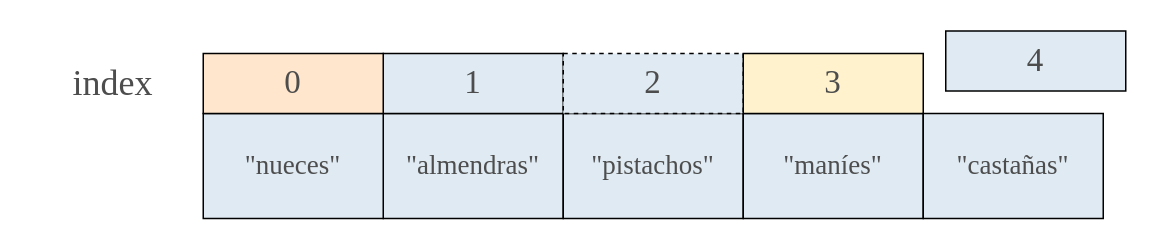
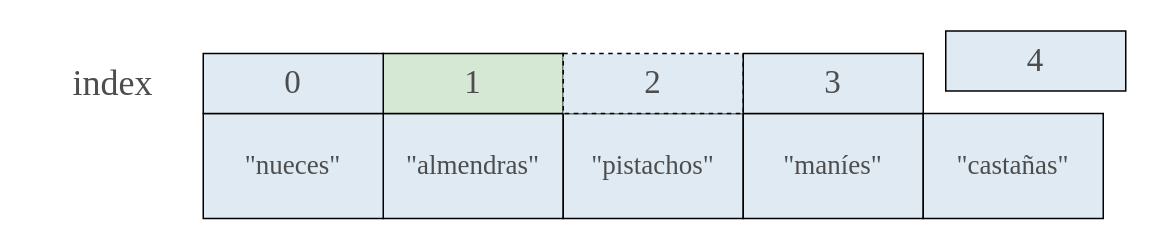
node "0": fillcolor #ffe6cc -> #dfeaf2
node "1": fillcolor #dfeaf2 -> #d5e8d4
node "3": fillcolor #fff2cc -> #dfeaf2
